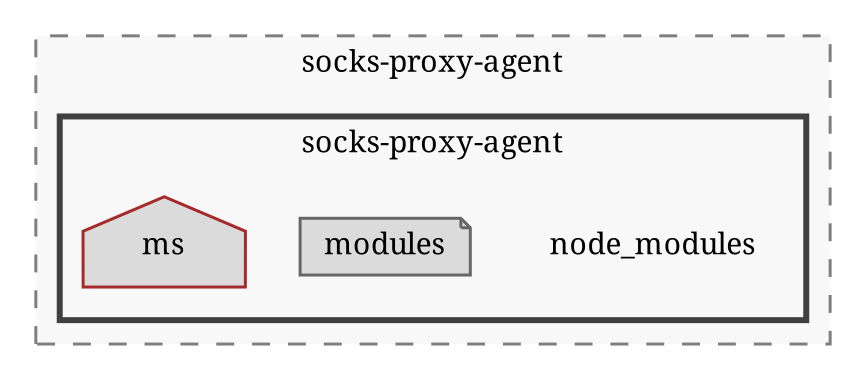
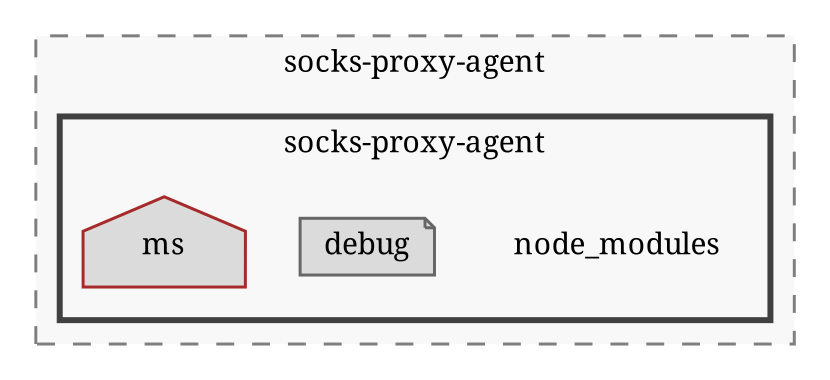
node "modules": label "modules" -> "debug"
